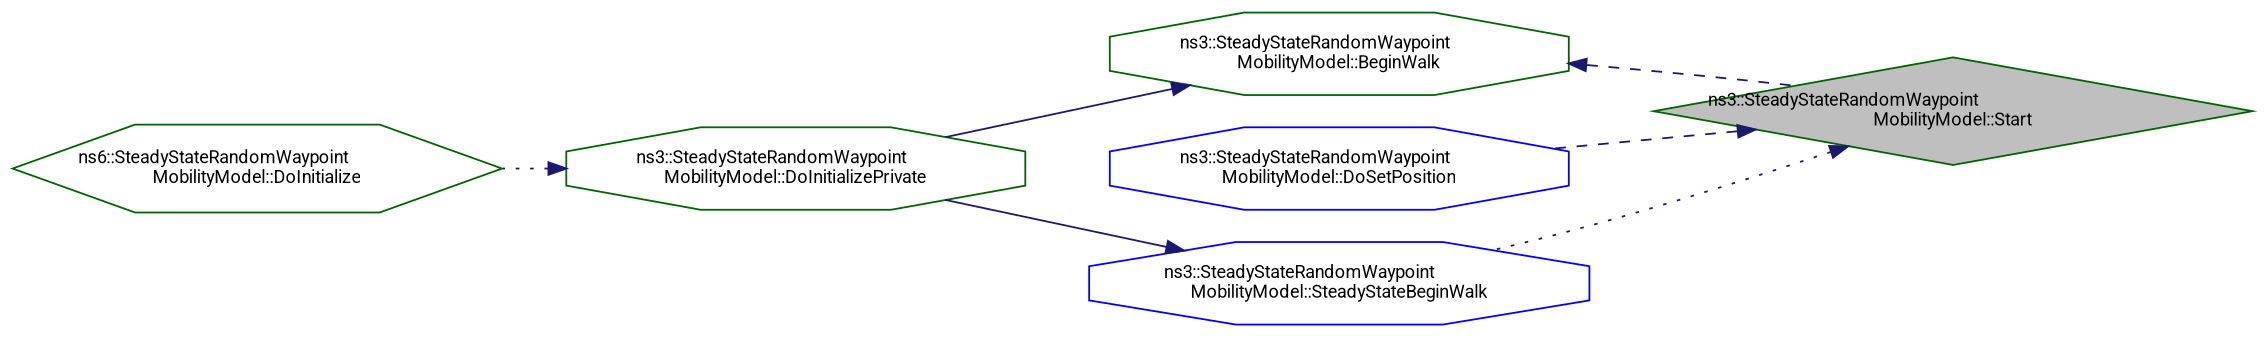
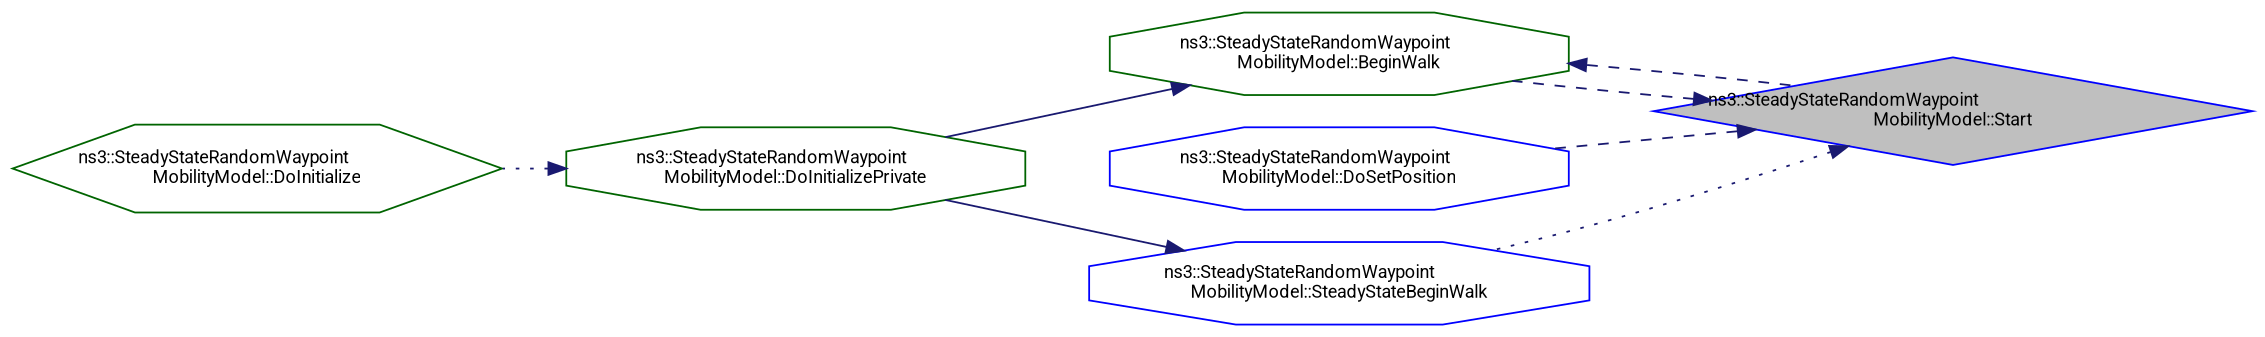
edge "ns3::SteadyStateRandomWaypoint MobilityModel::BeginWalk" -> "ns3::SteadyStateRandomWaypoint MobilityModel::Start": added
node "ns3::SteadyStateRandomWaypoint MobilityModel::Start": color darkgreen -> blue
node "ns6::SteadyStateRandomWaypoint MobilityModel::DoInitialize": label "ns6::SteadyStateRandomWaypoint MobilityModel::DoInitialize" -> "ns3::SteadyStateRandomWaypoint MobilityModel::DoInitialize"
